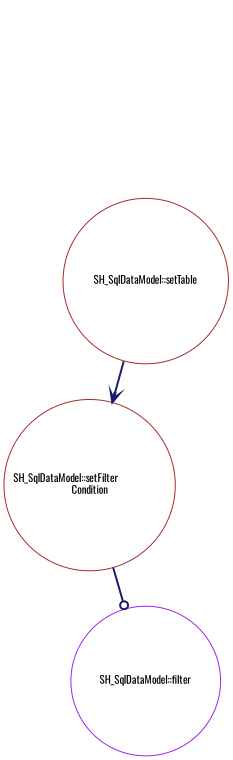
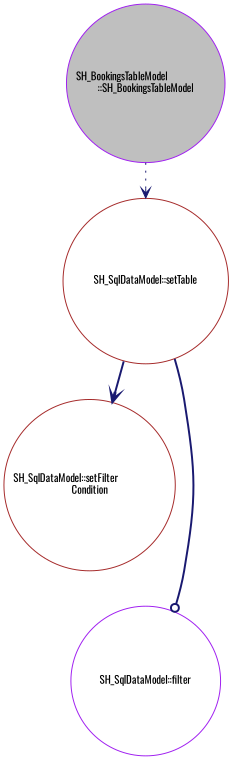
node "SH_BookingsTableModel ::SH_BookingsTableModel": added
edge "SH_SqlDataModel::setFilter Condition" -> "SH_SqlDataModel::filter": now "SH_SqlDataModel::setTable" -> "SH_SqlDataModel::filter"
